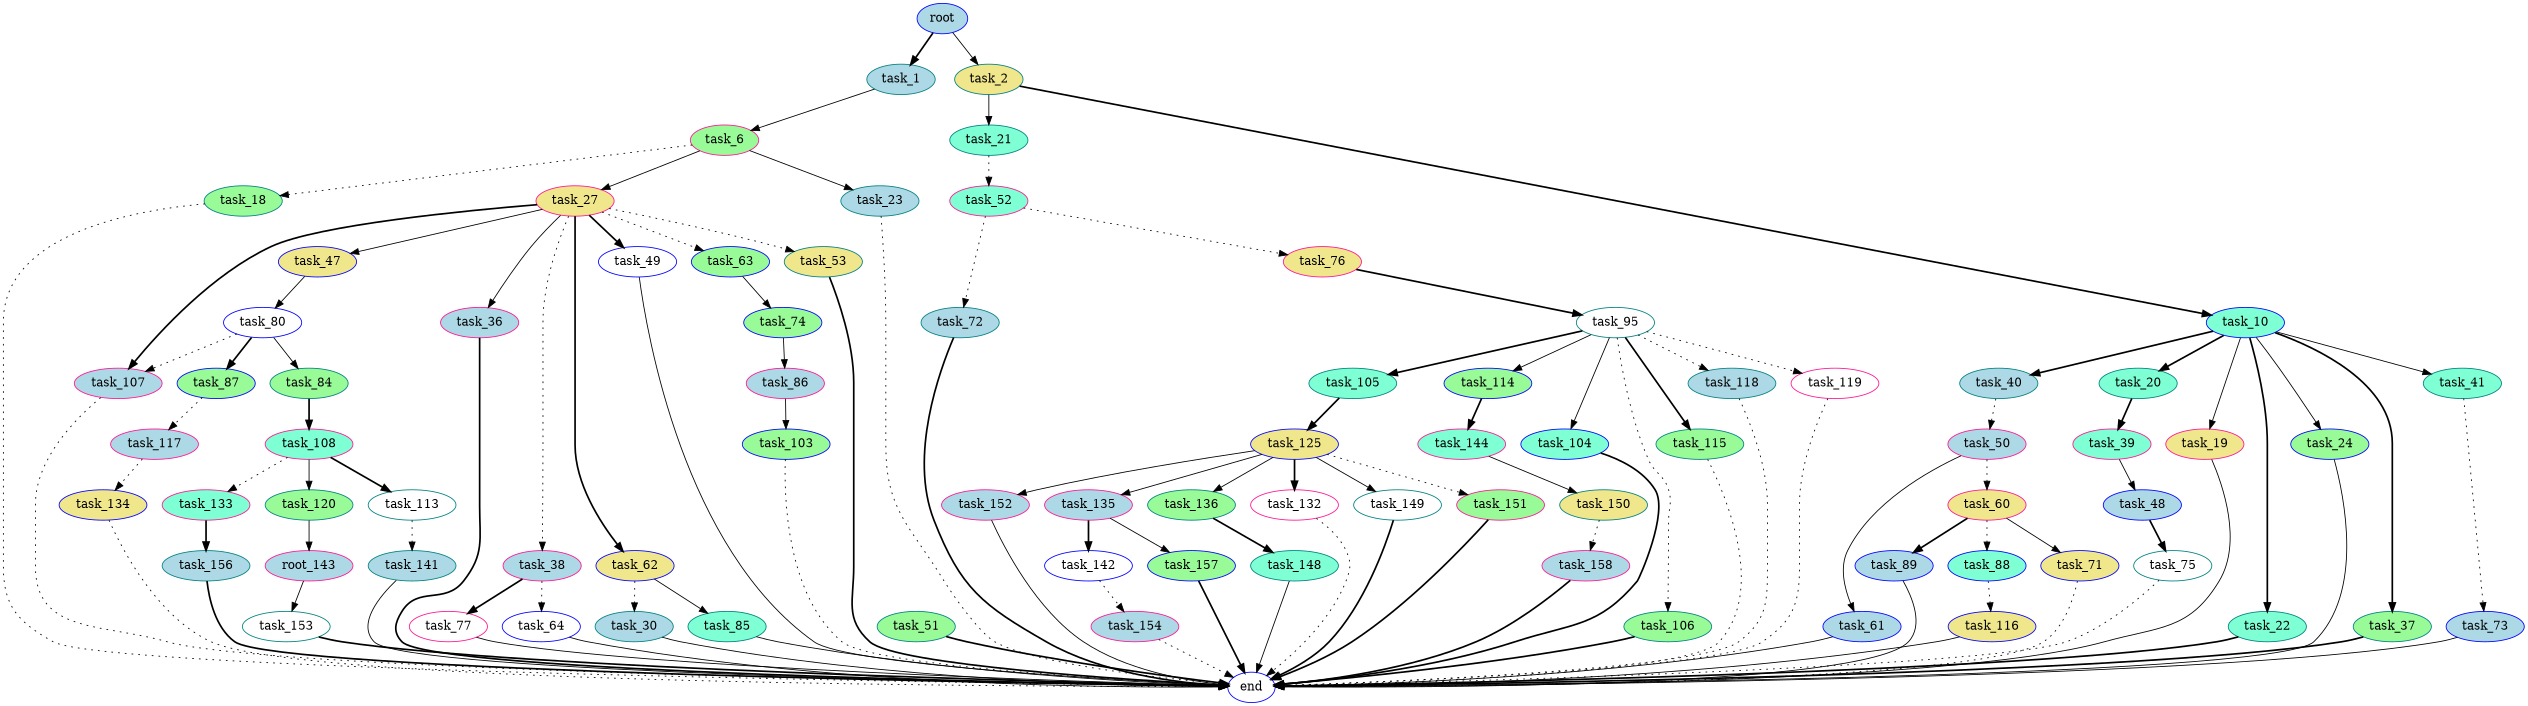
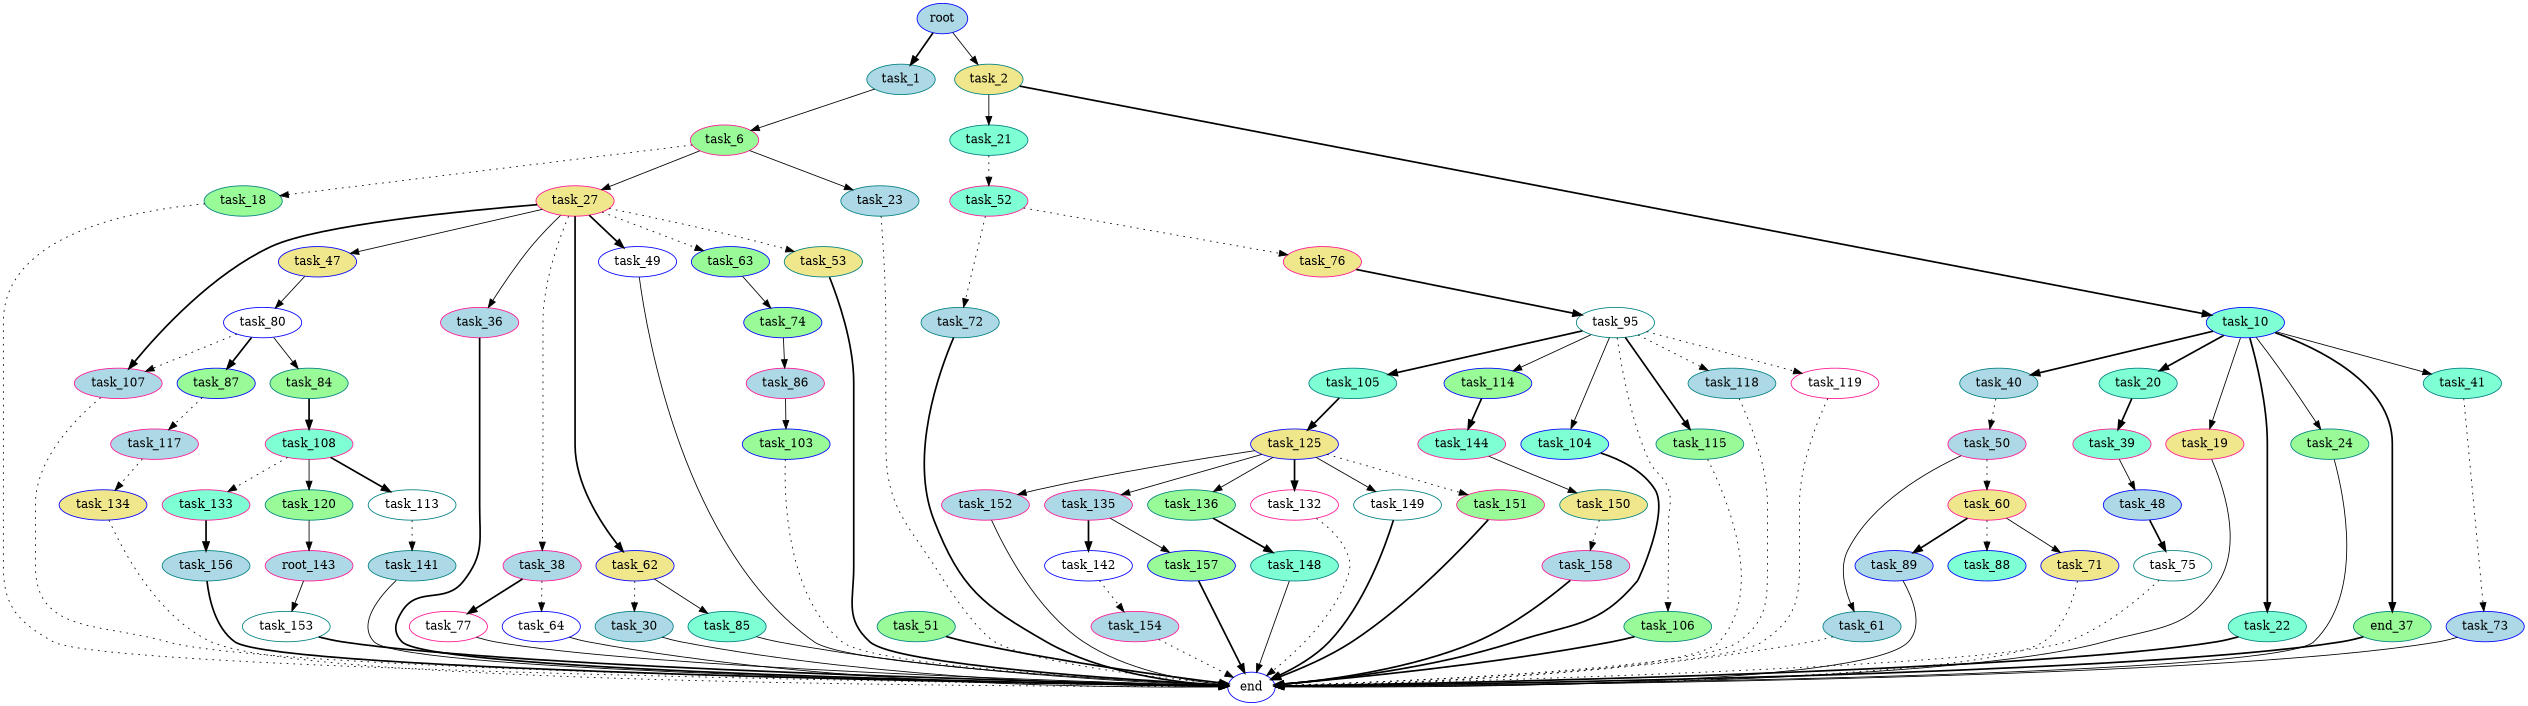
node "task_24": color blue -> teal
node "task_61": color blue -> teal
node "task_116": removed
node "task_37": label "task_37" -> "end_37"
edge "task_61" -> "end": style solid -> dotted
